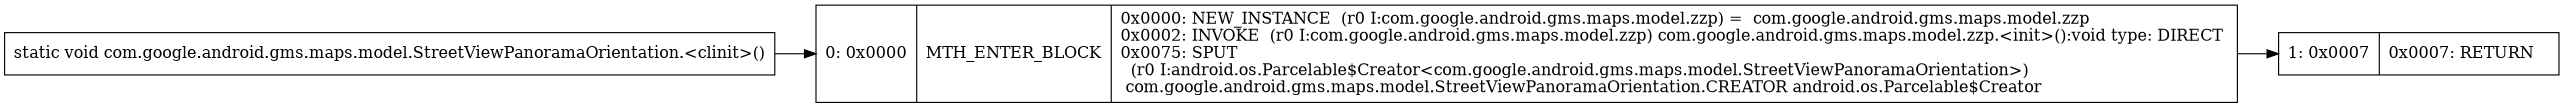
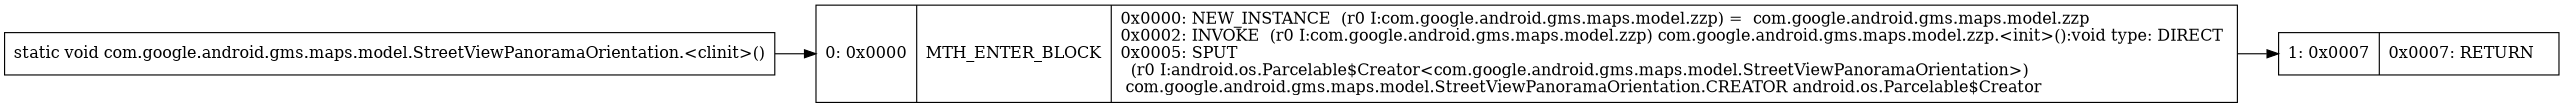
node "0: 0x0000": text "0x0075: SPUT" -> "0x0005: SPUT"
